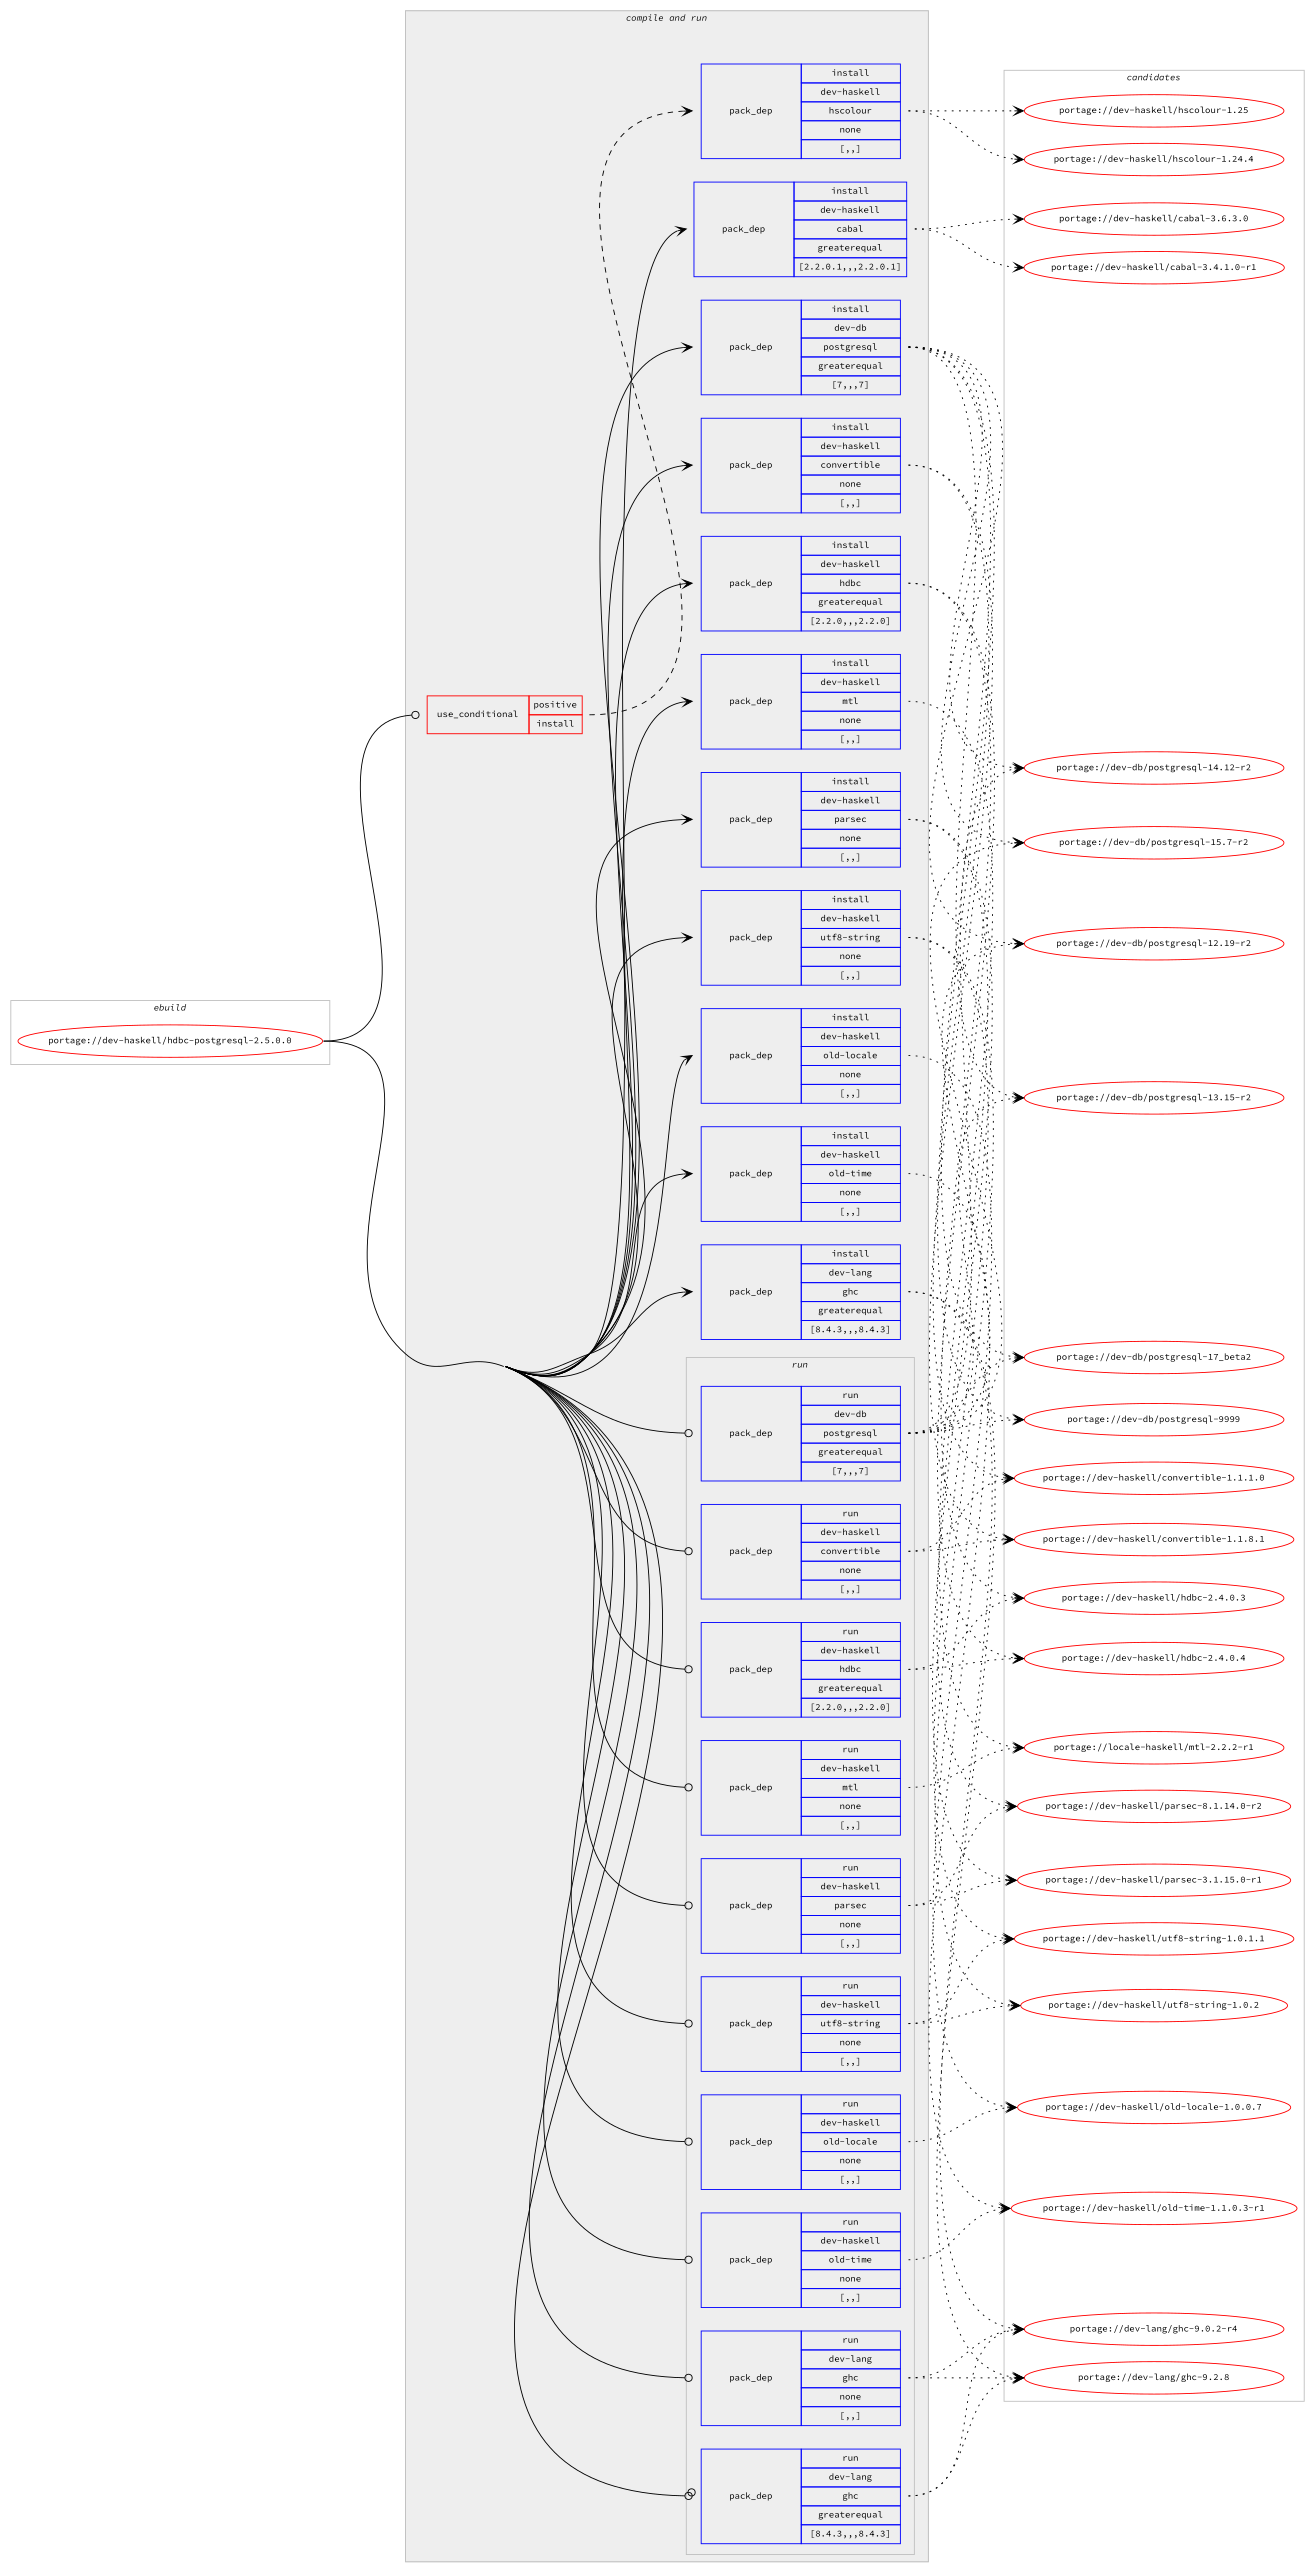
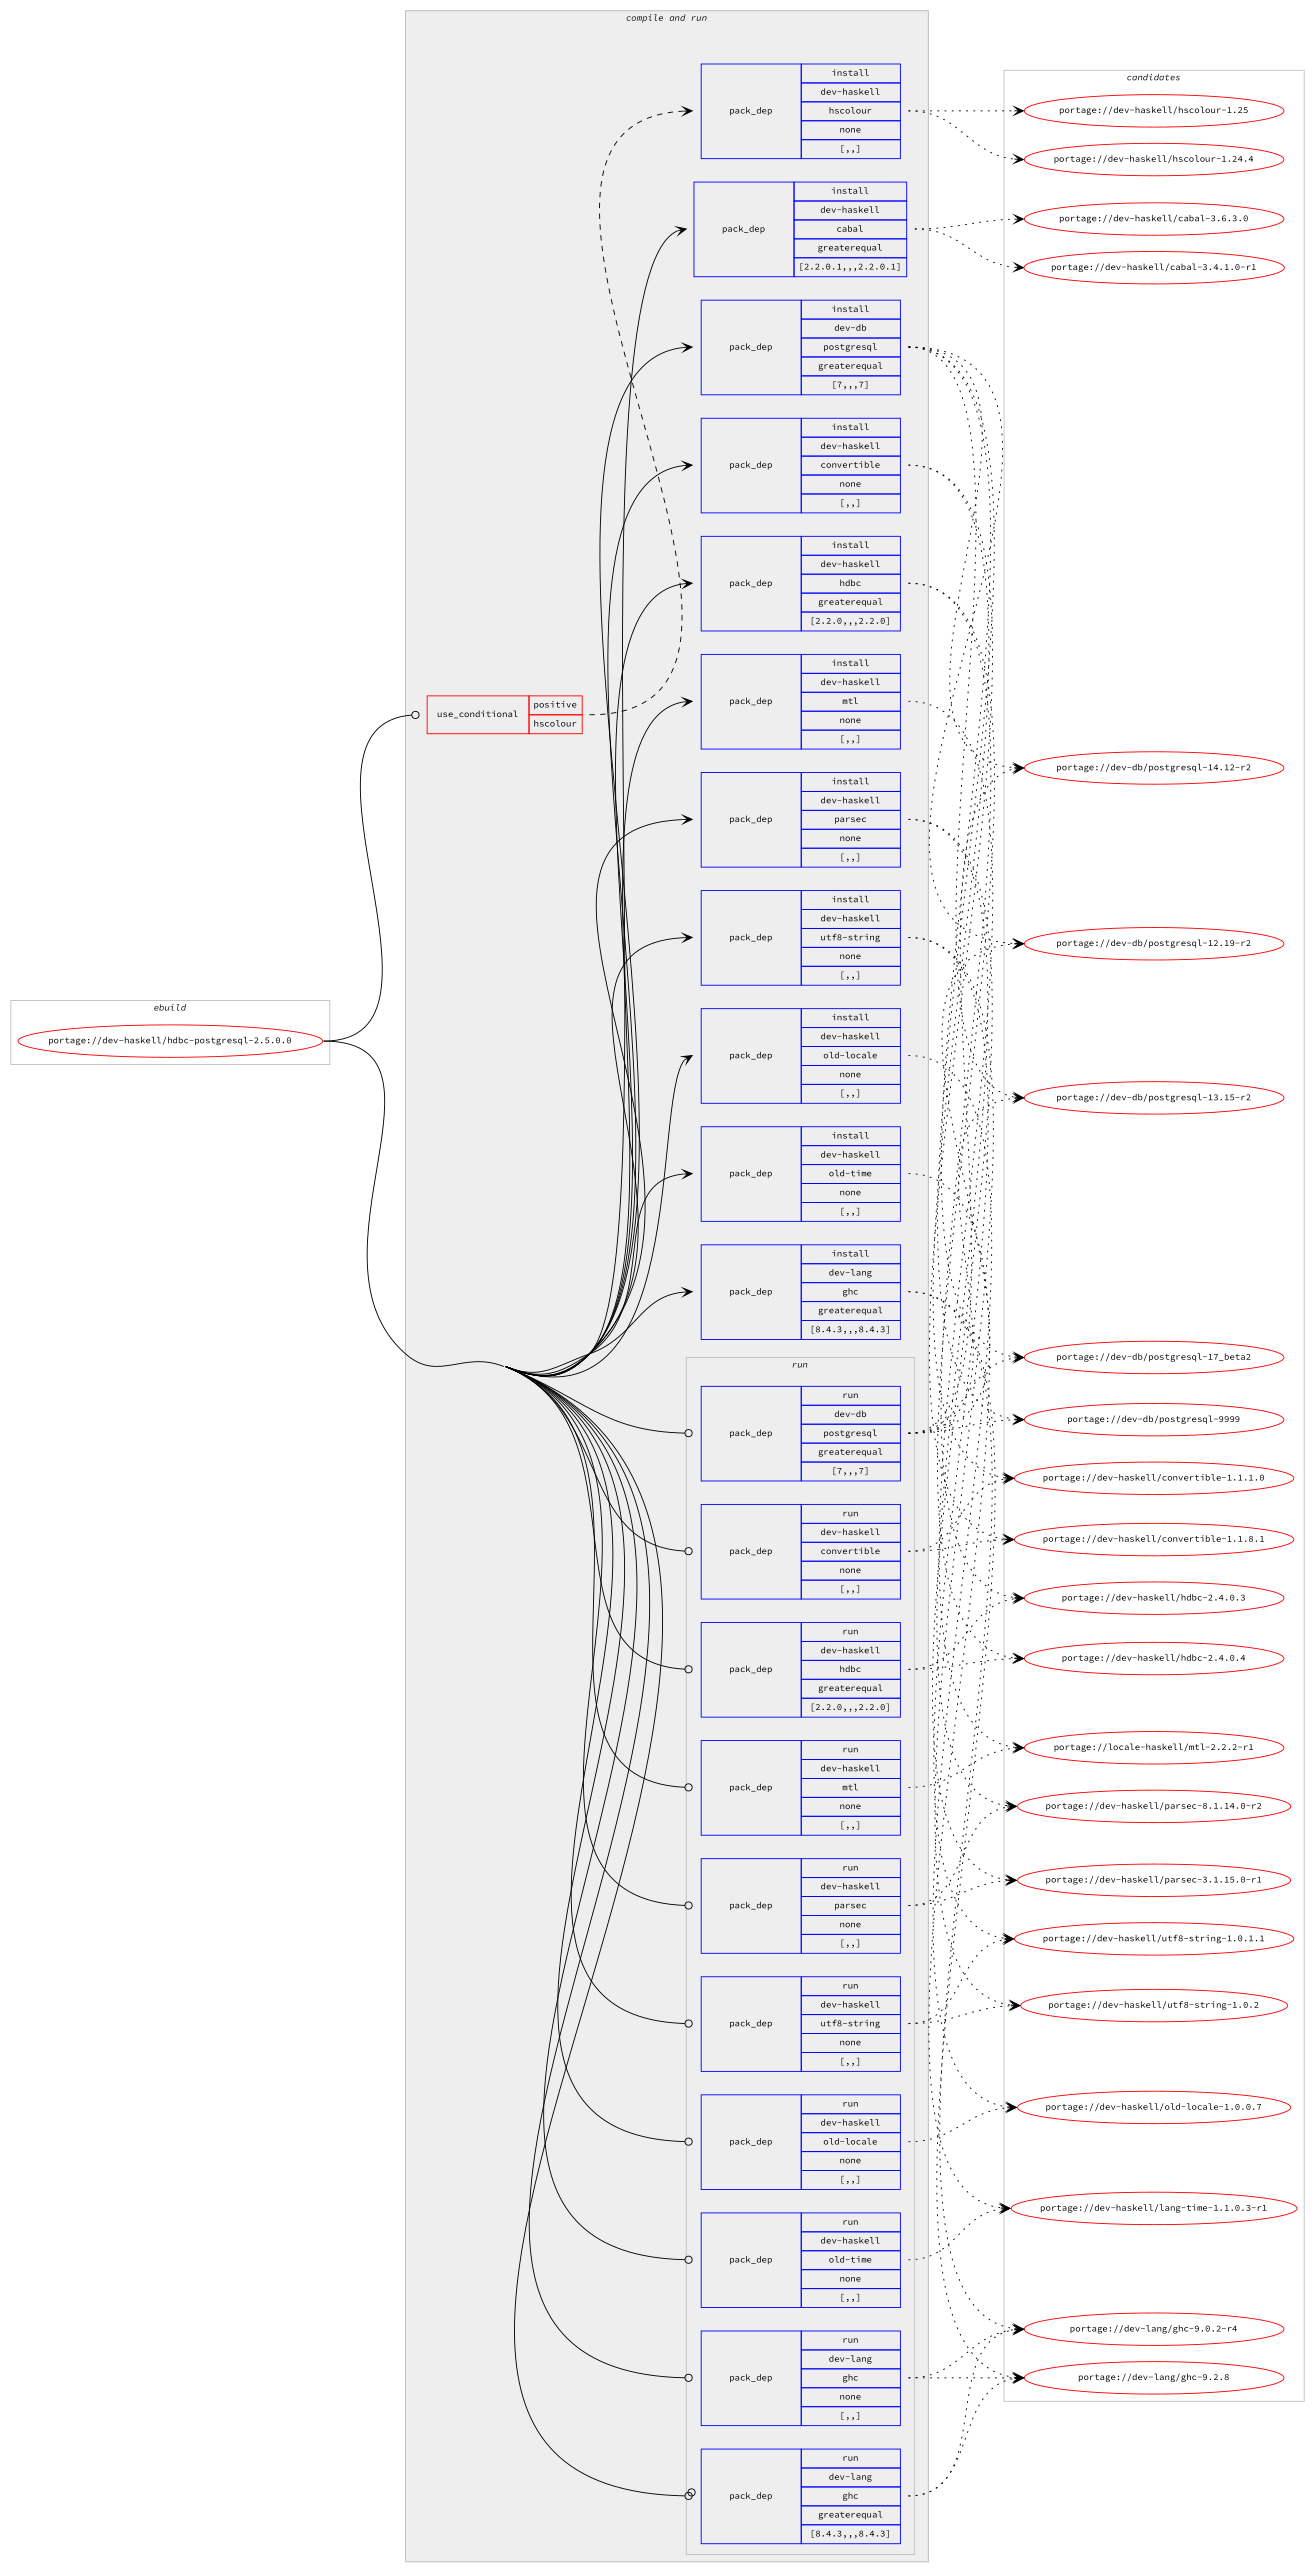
node "use_conditional": text "install" -> "hscolour"
node "portage://dev-db/postgresql-15.7-r2": removed
node "portage://dev-haskell/old-time-1.1.0.3-r1": label "portage://dev-haskell/old-time-1.1.0.3-r1" -> "portage://dev-haskell/lang-time-1.1.0.3-r1"
